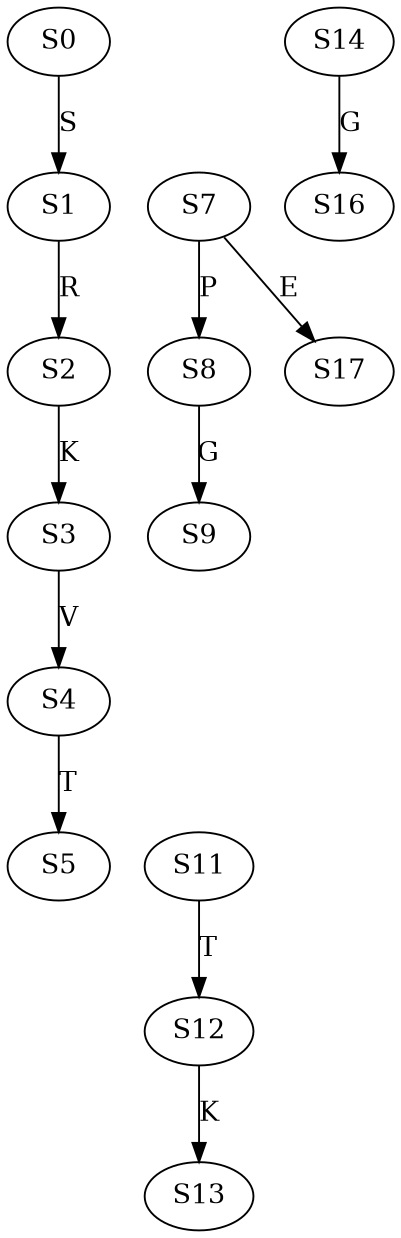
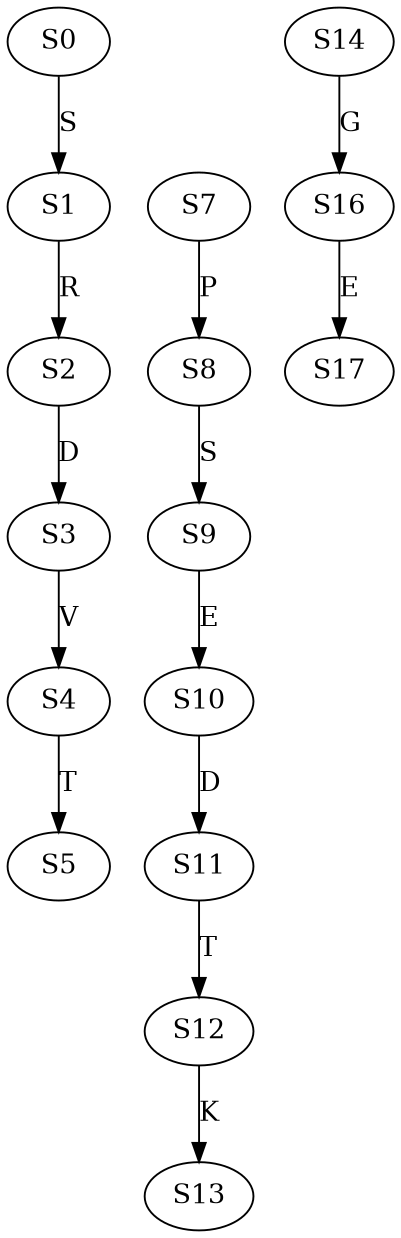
edge "S7" -> "S17": now "S16" -> "S17"
edge "S2" -> "S3": label "K" -> "D"
edge "S8" -> "S9": label "G" -> "S"
node "S10": added
